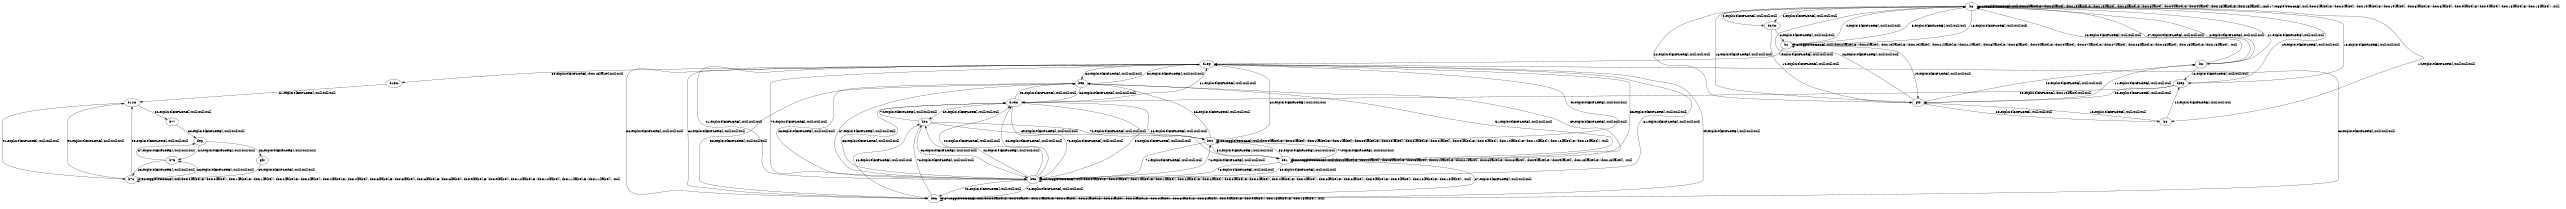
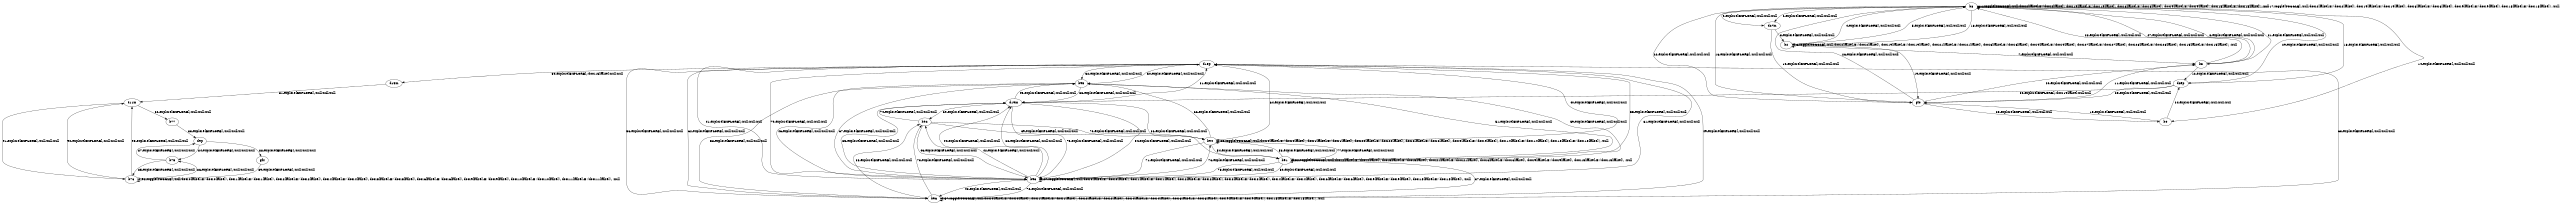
edge "b2" -> "d15p": now "b2" -> "b3"
